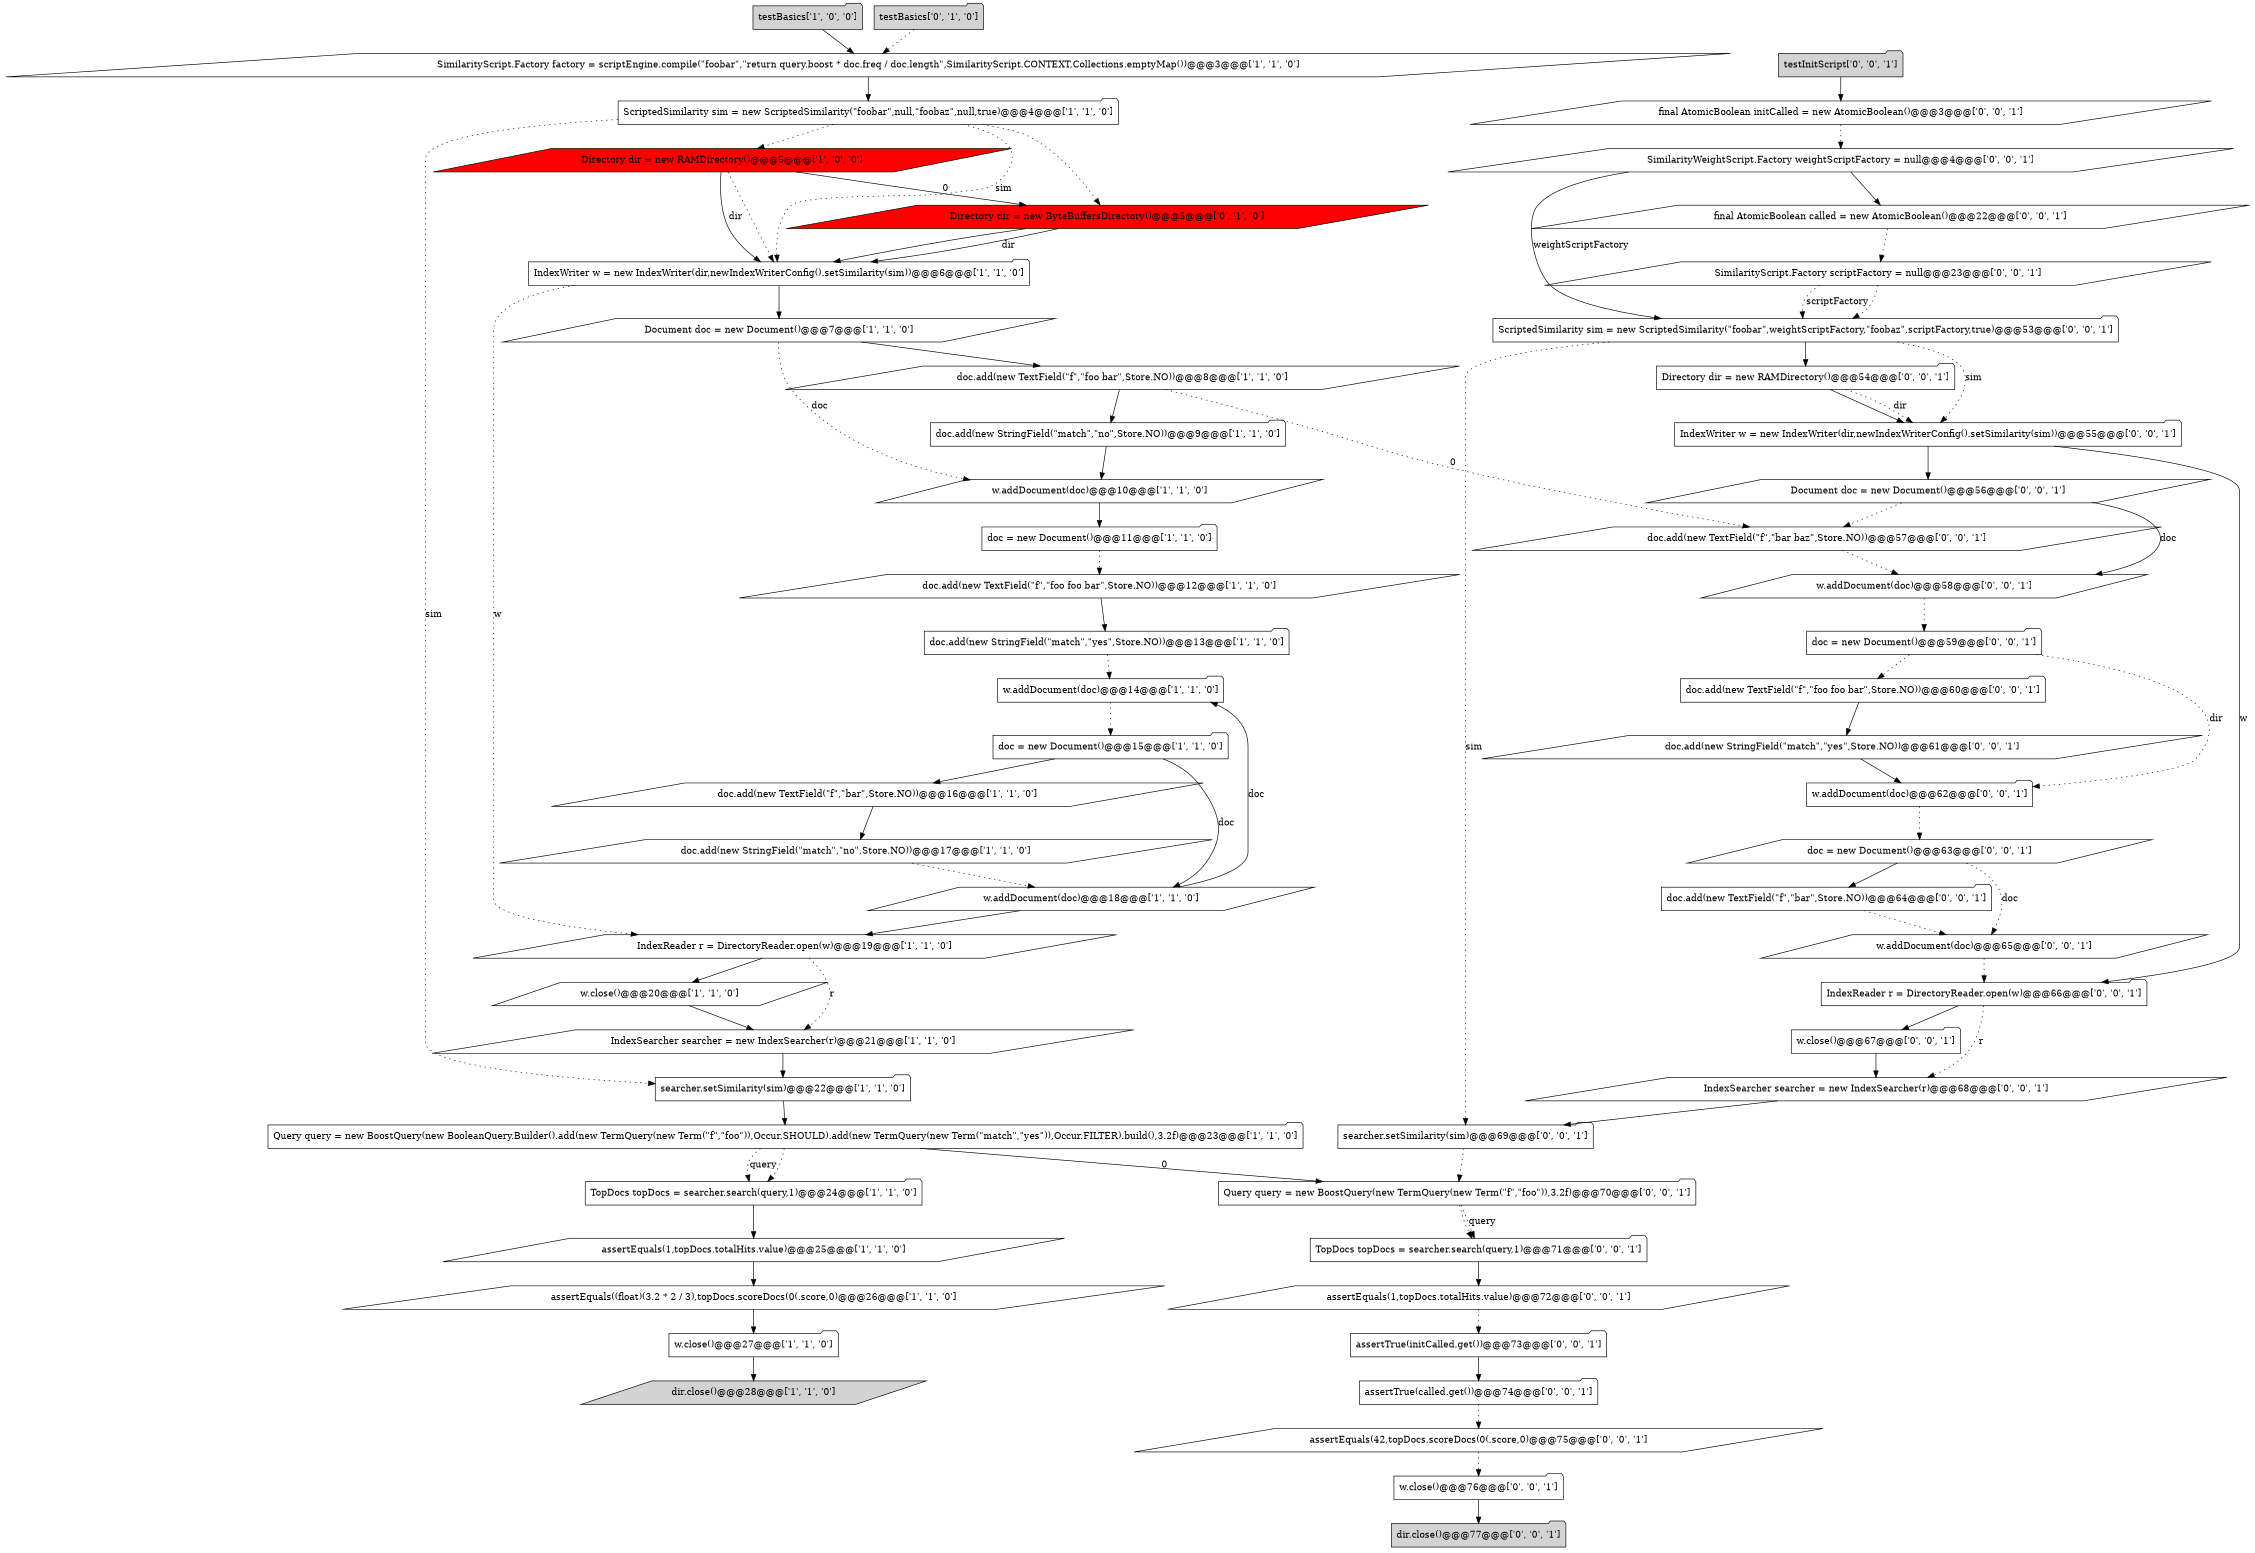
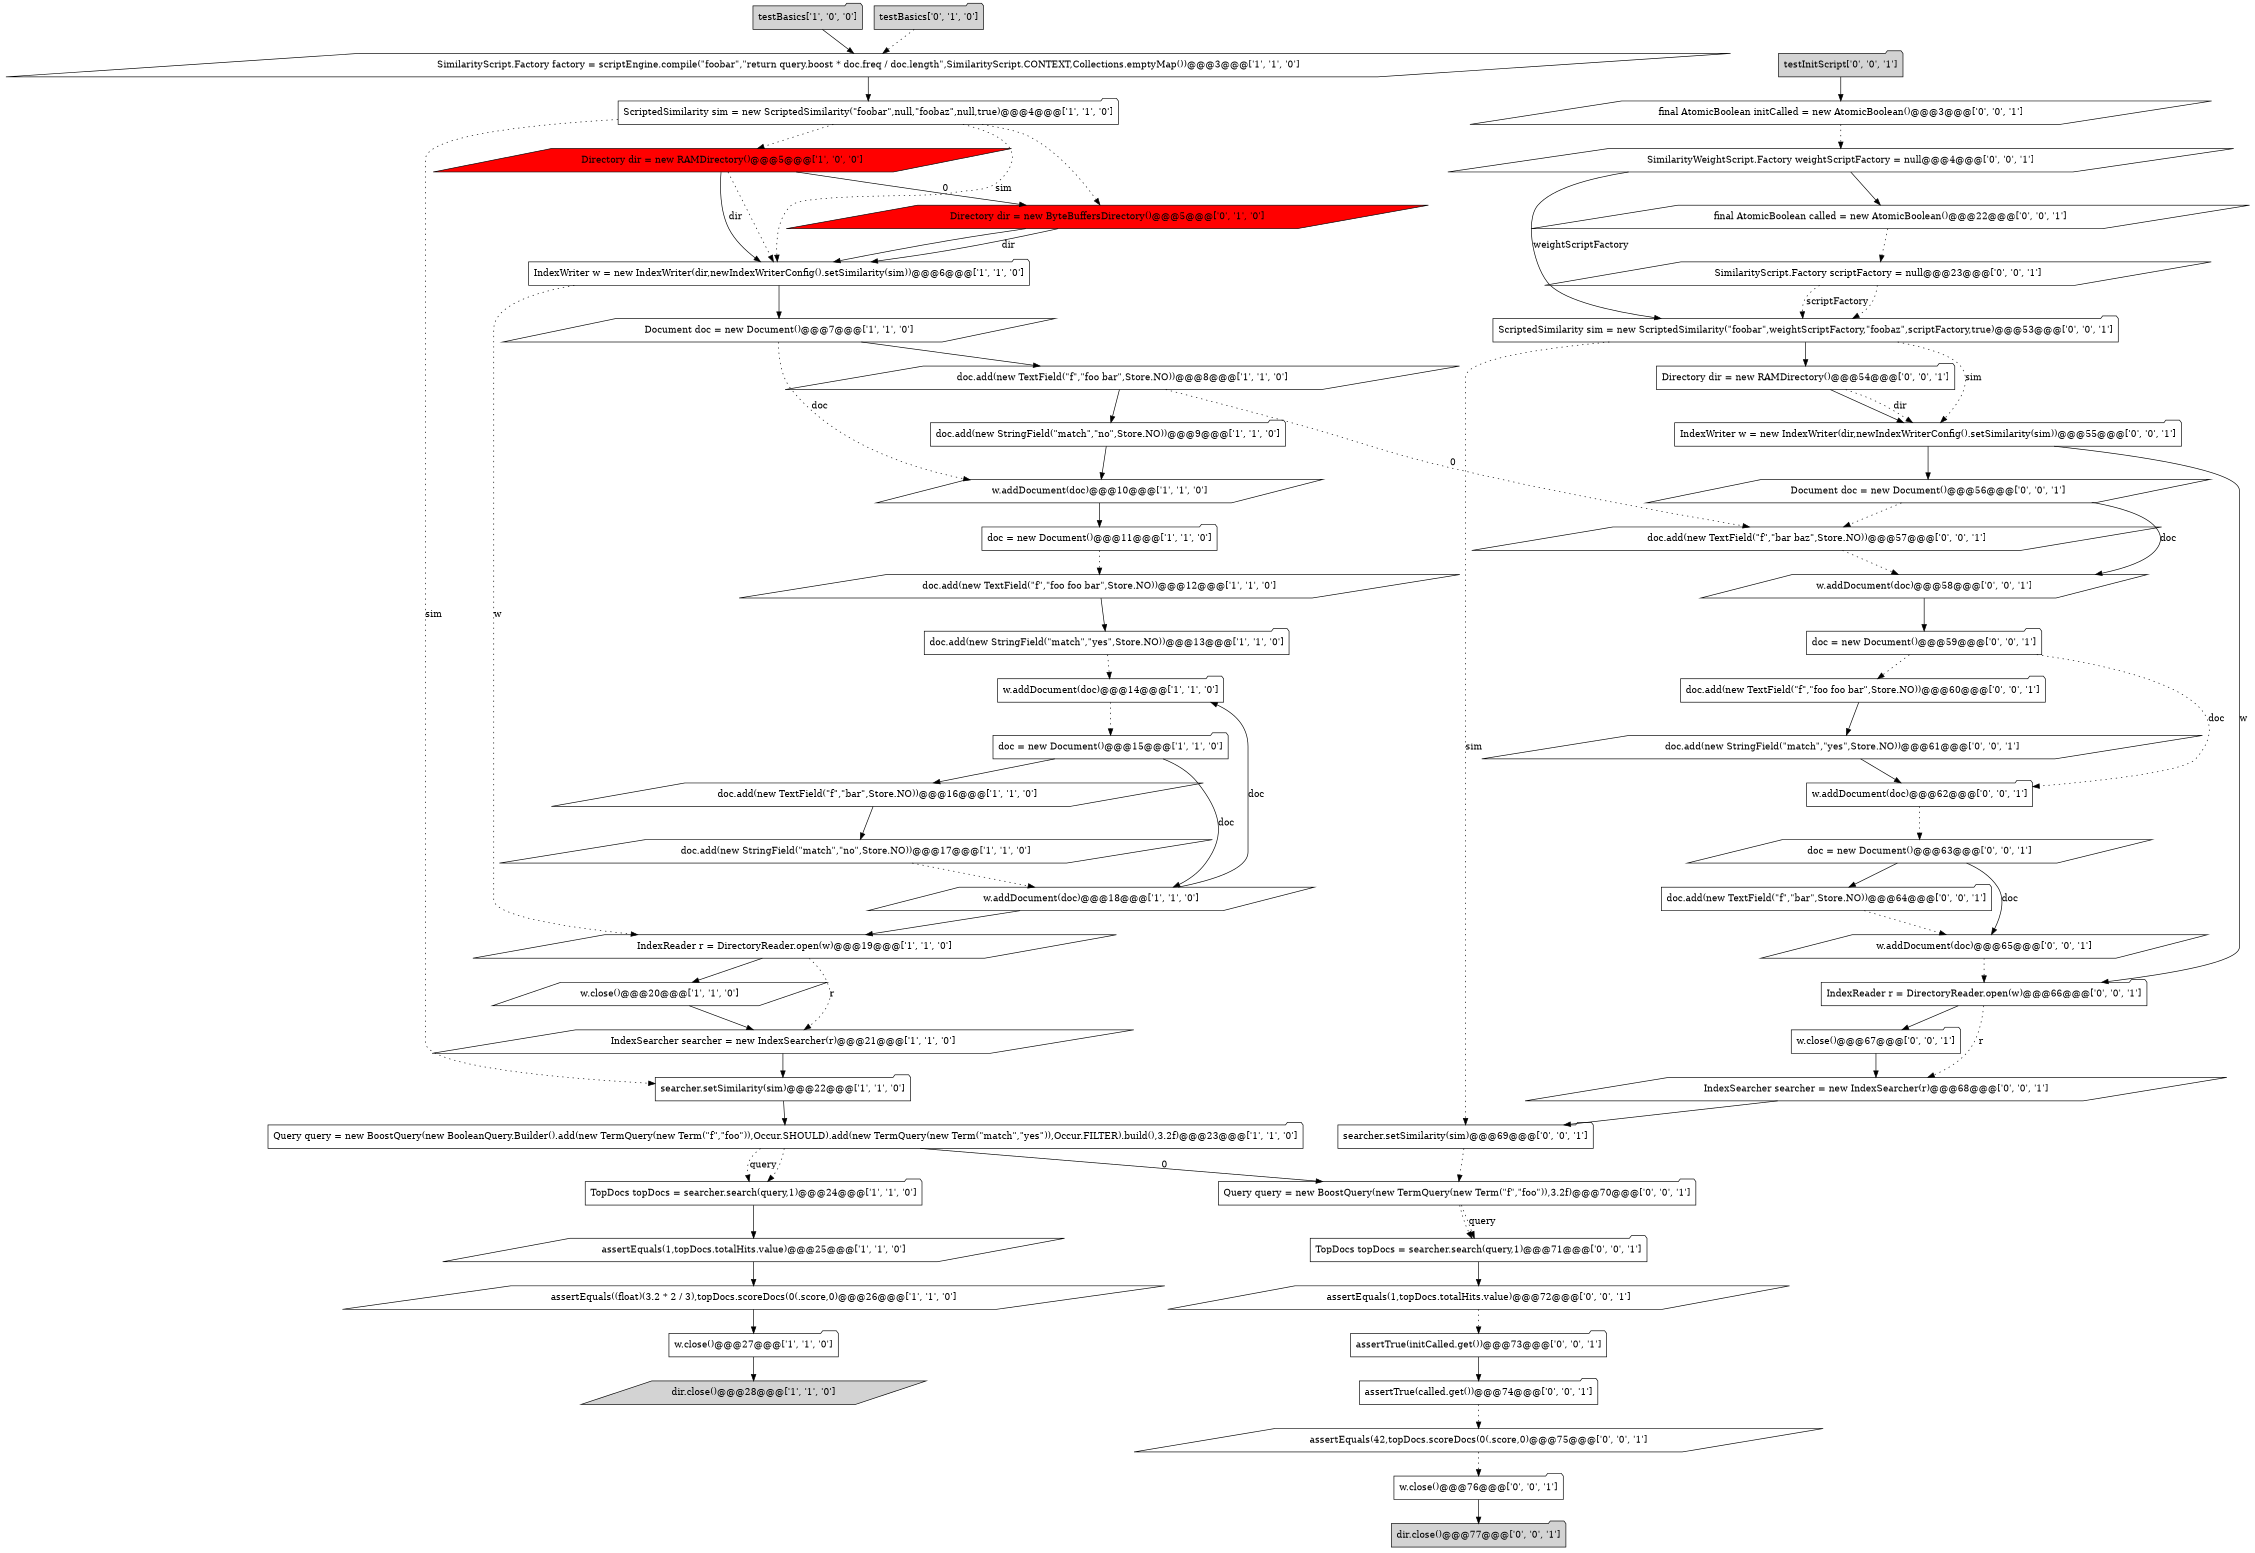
edge "w.addDocument(doc)@@@58@@@['0', '0', '1']" -> "doc = new Document()@@@59@@@['0', '0', '1']": style dotted -> solid
edge "doc = new Document()@@@59@@@['0', '0', '1']" -> "w.addDocument(doc)@@@62@@@['0', '0', '1']": label "dir" -> "doc"
edge "doc = new Document()@@@63@@@['0', '0', '1']" -> "w.addDocument(doc)@@@65@@@['0', '0', '1']": style dotted -> solid
